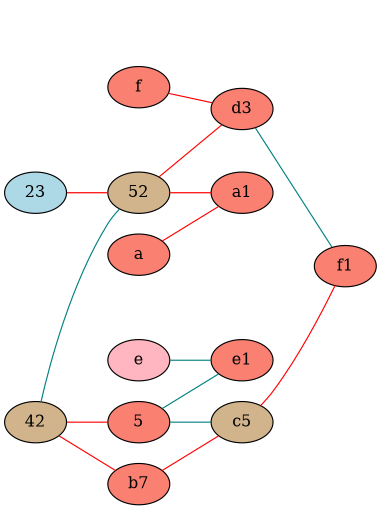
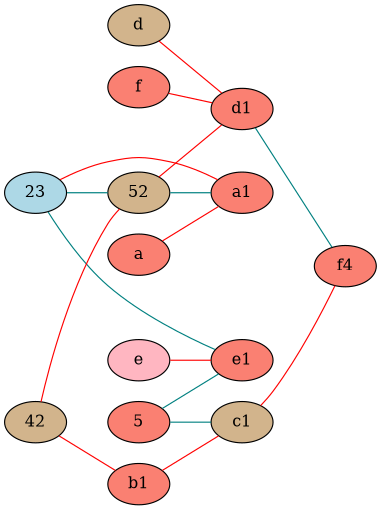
node "d": added
node "d3": label "d3" -> "d1"
edge "23" -- "a1": added
edge "23" -- "52": color red -> teal
edge "52" -- "a1": color red -> teal
node "f1": label "f1" -> "f4"
edge "23" -- "e1": added
edge "52" -- "42": color teal -> red
edge "e" -- "e1": color teal -> red
edge "42" -- "5": removed
node "c5": label "c5" -> "c1"
node "b7": label "b7" -> "b1"
